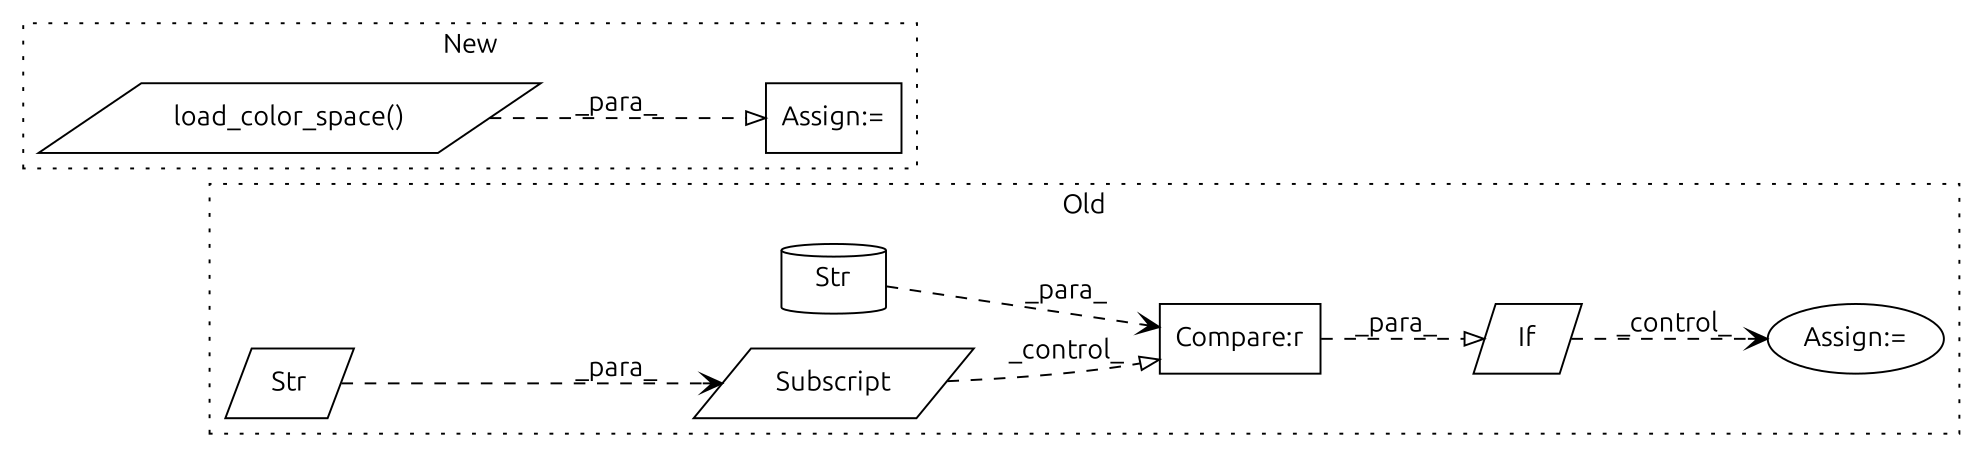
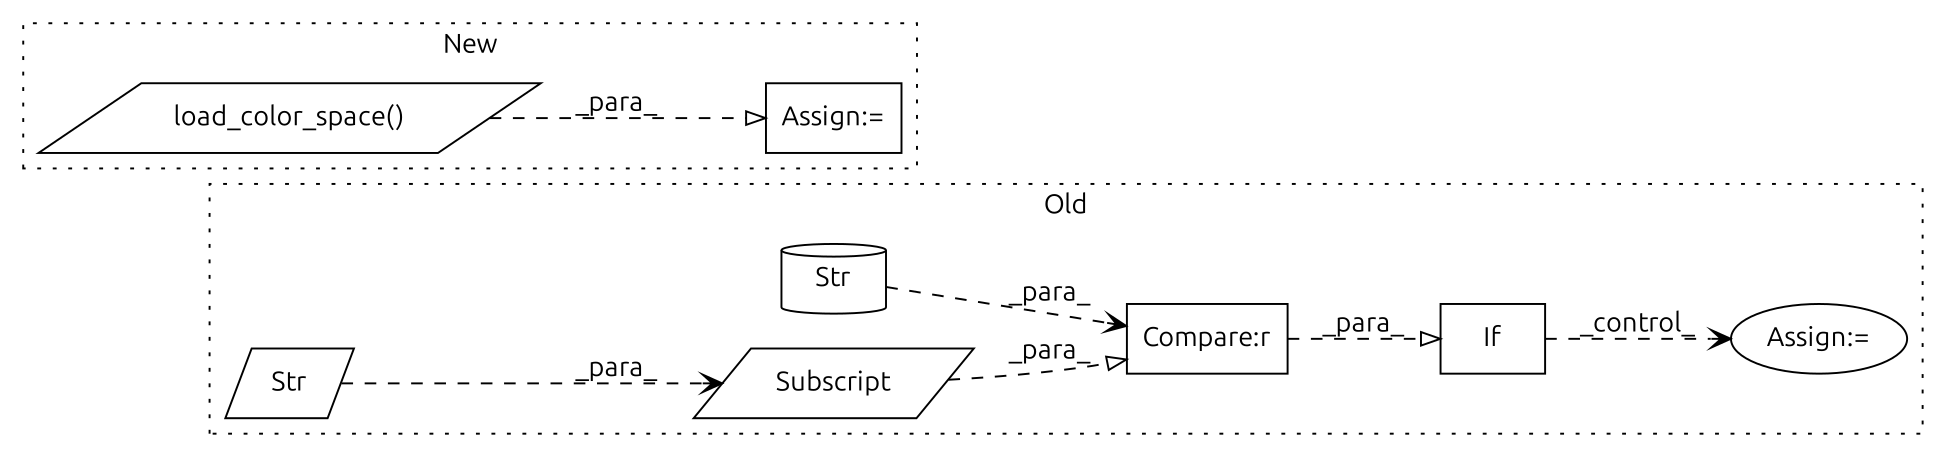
node "If": shape parallelogram -> box
edge "Subscript" -> "Compare:r": label "_control_" -> "_para_"
